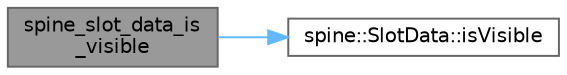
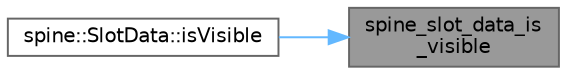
edge "spine_slot_data_is _visible" -> "spine::SlotData::isVisible": reversed
